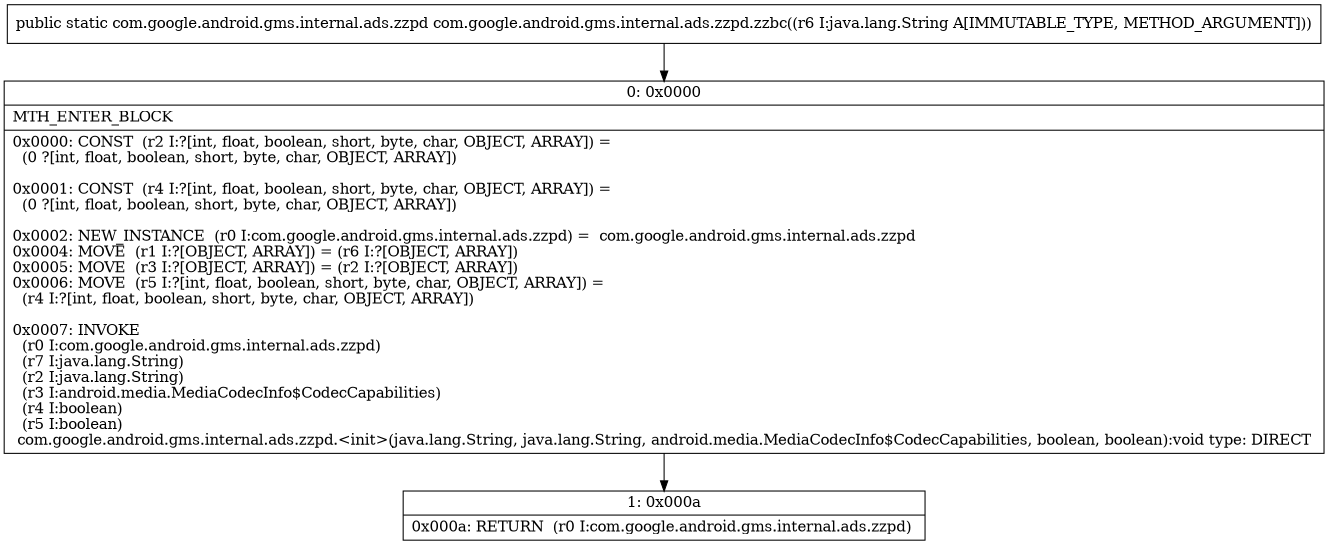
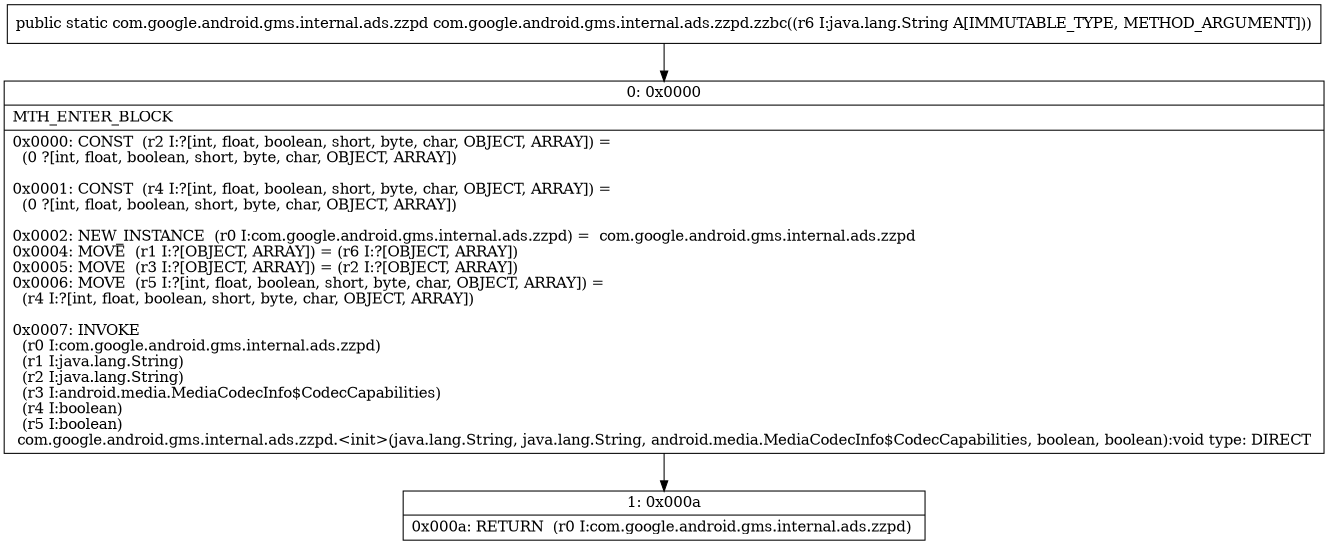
node "0: 0x0000": text "(r7 I:java.lang.String)" -> "(r1 I:java.lang.String)"
